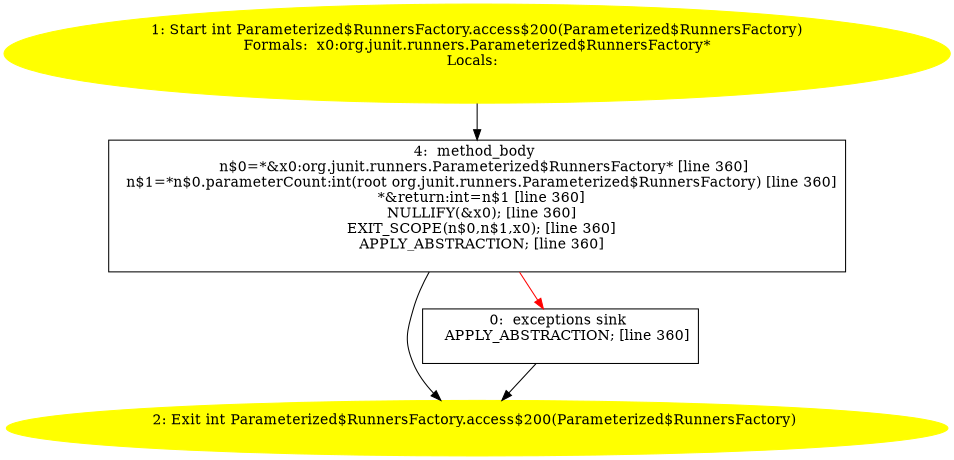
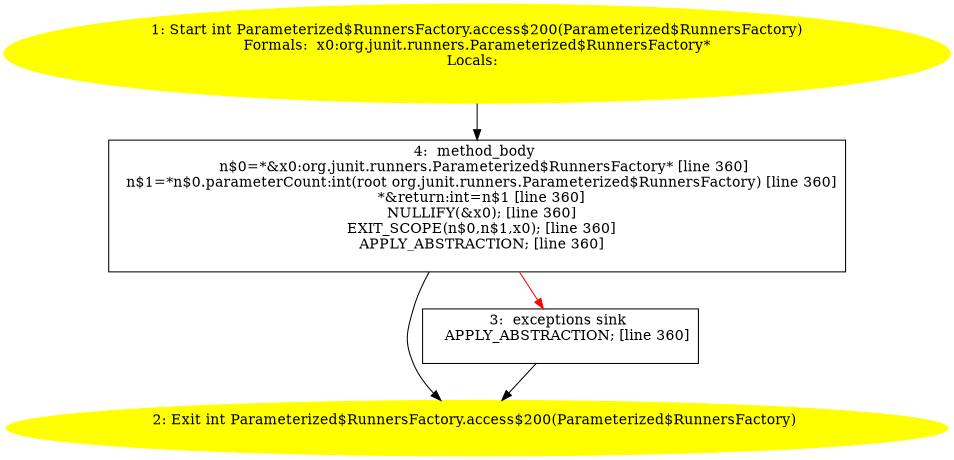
node "0:  exceptions sink APPLY_ABSTRACTION; [line 360]": label "0:  exceptions sink APPLY_ABSTRACTION; [line 360]" -> "3:  exceptions sink APPLY_ABSTRACTION; [line 360]"
